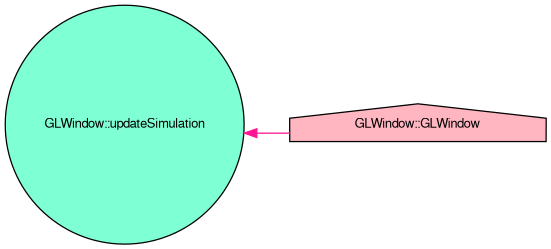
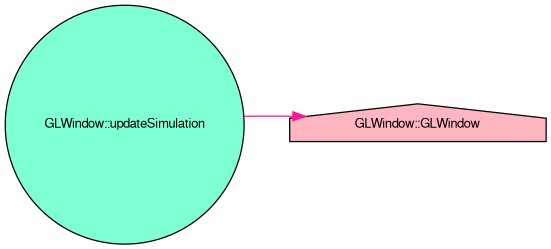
edge "GLWindow::GLWindow" -> "GLWindow::updateSimulation": reversed
